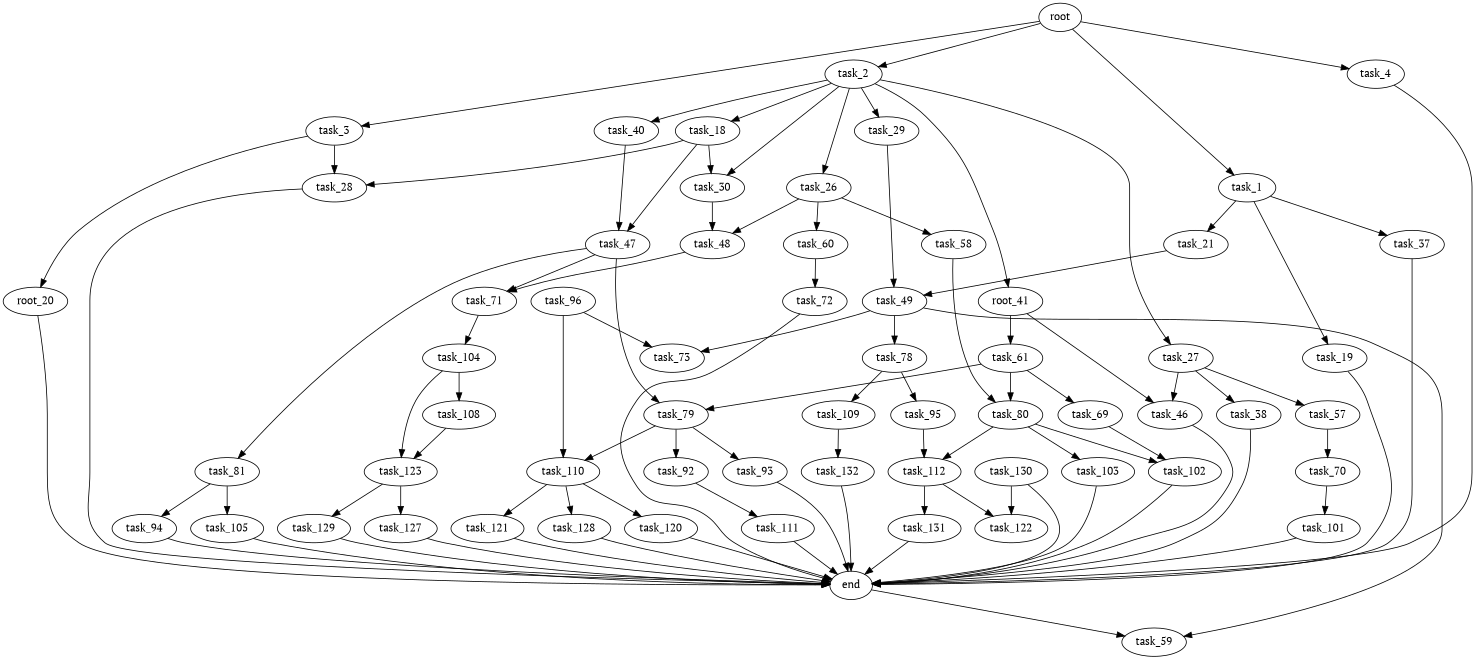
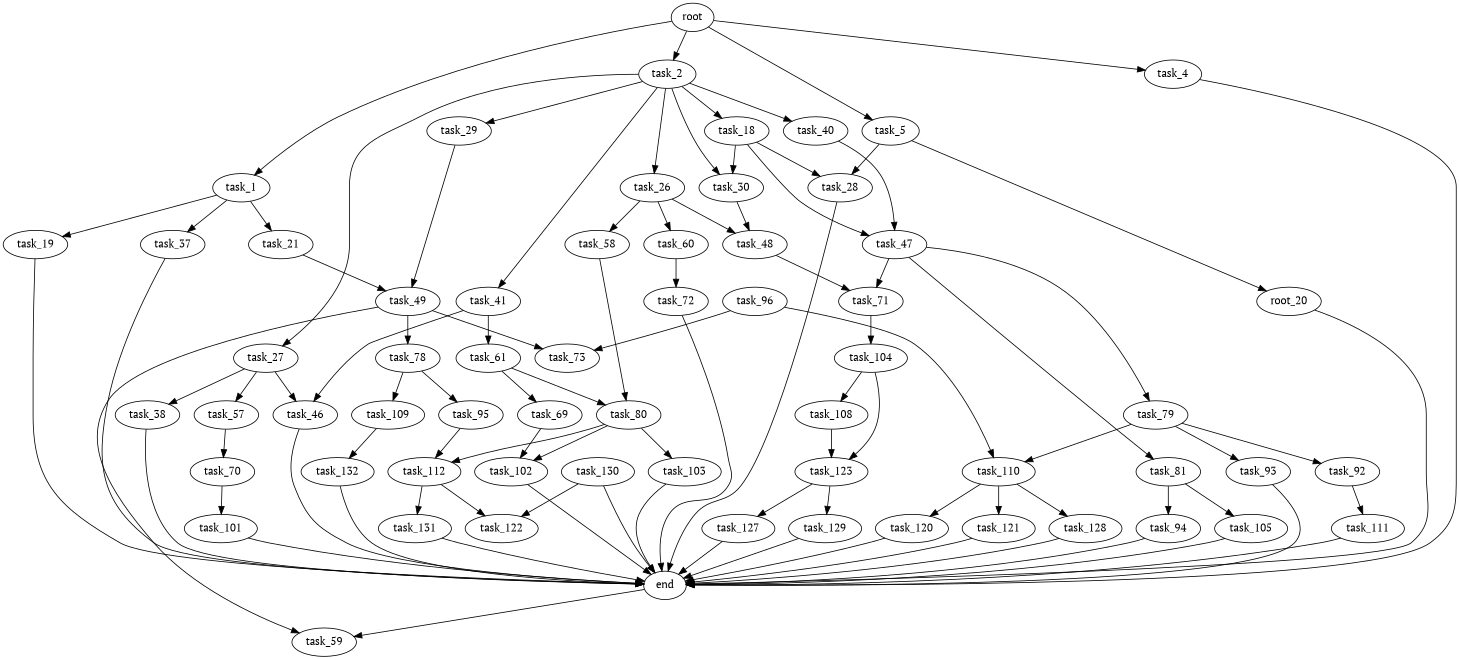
node "task_3": label "task_3" -> "task_5"
node "root_41": label "root_41" -> "task_41"
edge "task_61" -> "task_79": removed
